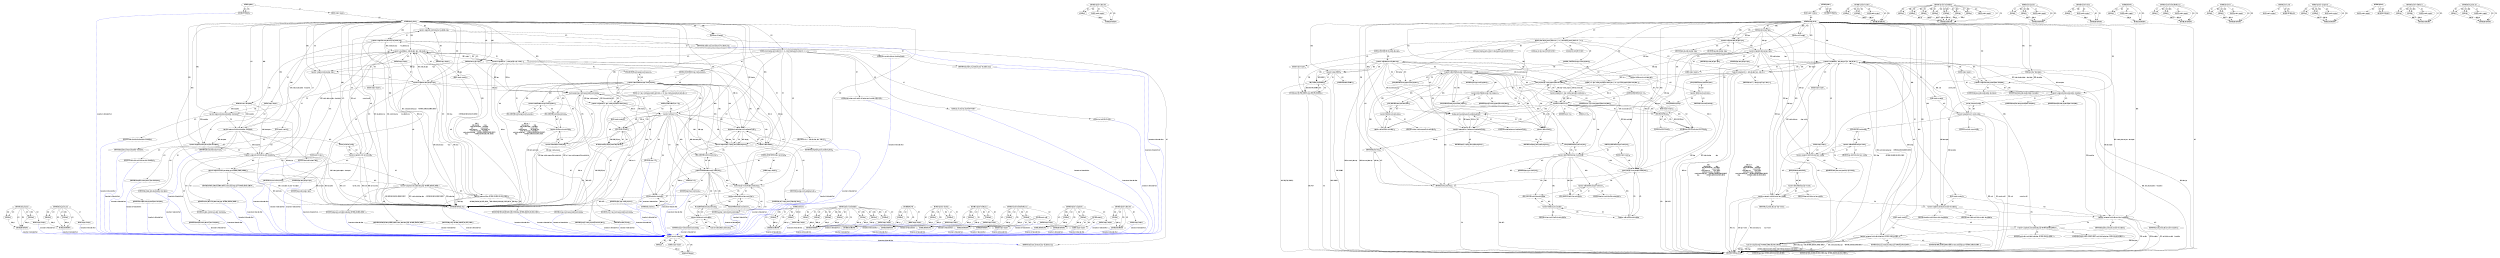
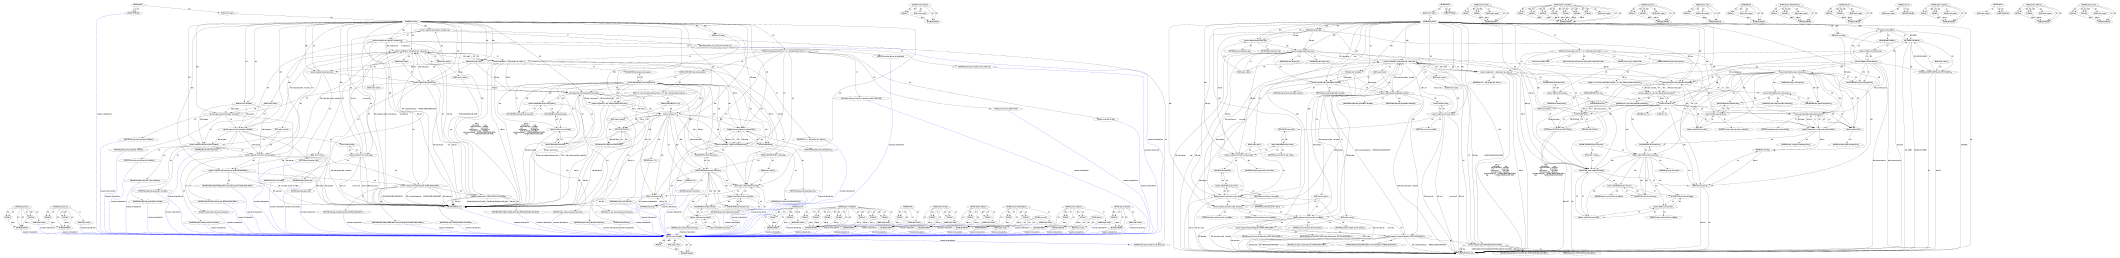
node "(CONTROL_STRUCTURE,IF,if (!ctx.match_data.cmp))": removed
edge "(ERR_PTR,ERR_PTR(-ENOKEY))" -> "(<operator>.minus,-ENOKEY)": now "(ERR_PTR,ERR_PTR(-ENOKEY))" -> "(<operator>.fieldAccess,ctx.match_data.cmp)"
